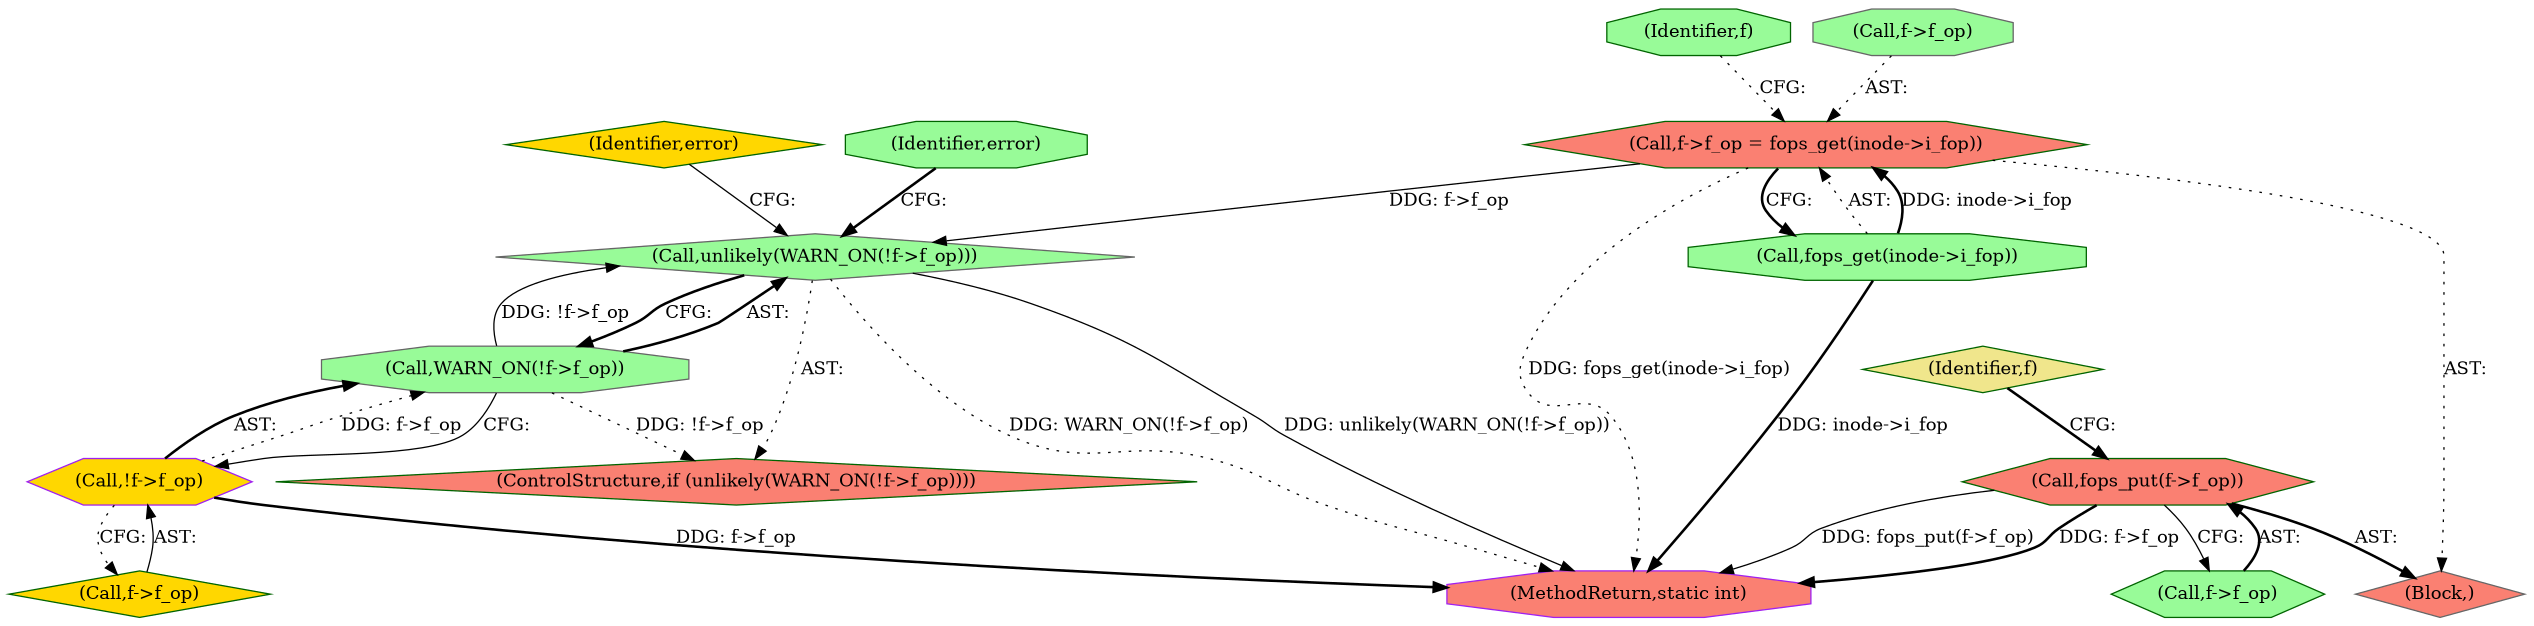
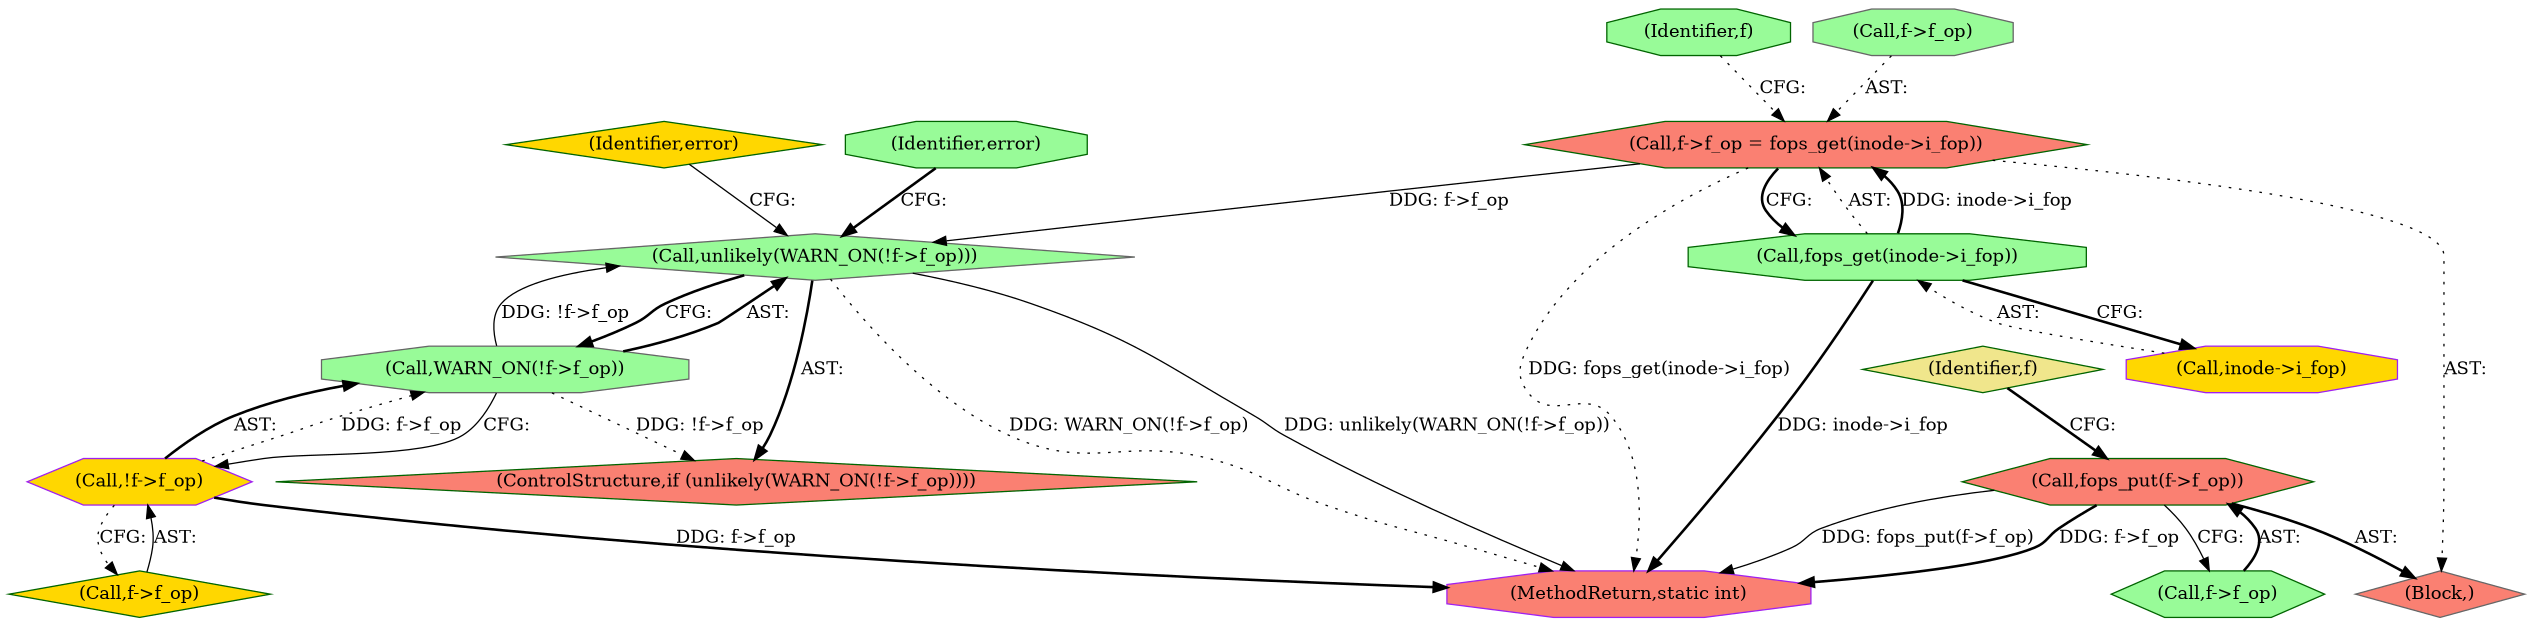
edge "(Call,unlikely(WARN_ON(!f->f_op)))" -> "(ControlStructure,if (unlikely(WARN_ON(!f->f_op))))": style dotted -> bold
node "(Call,inode->i_fop)": added
